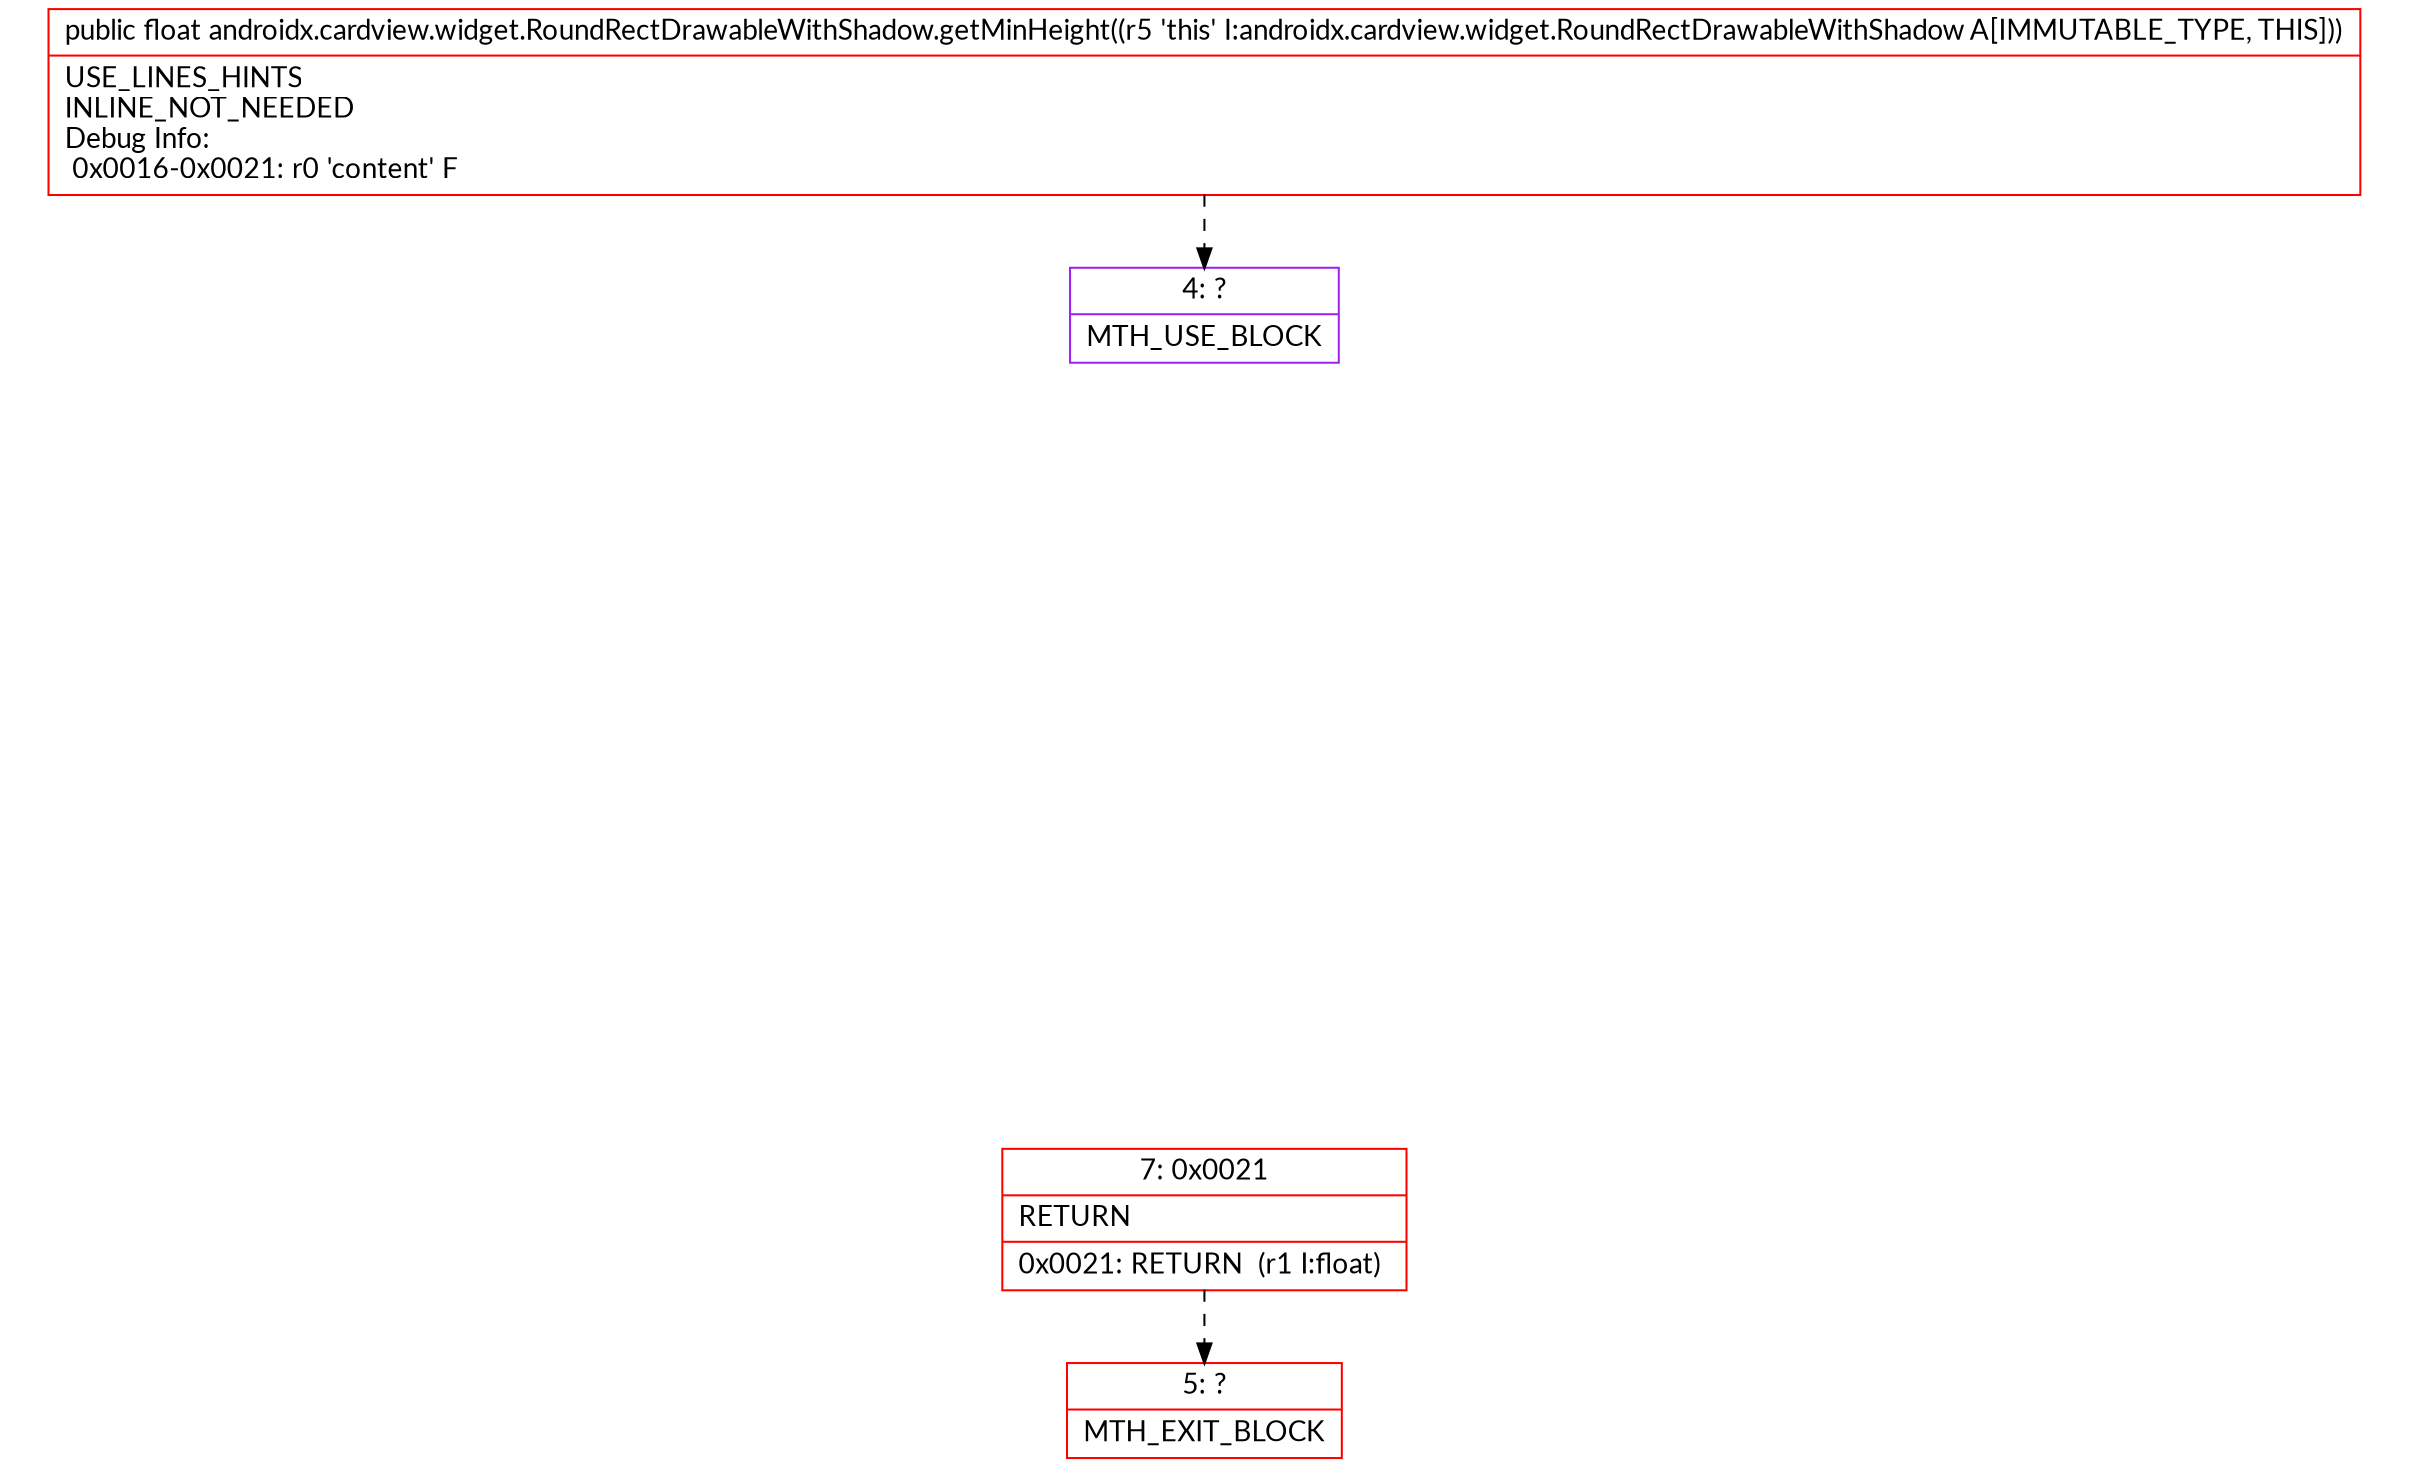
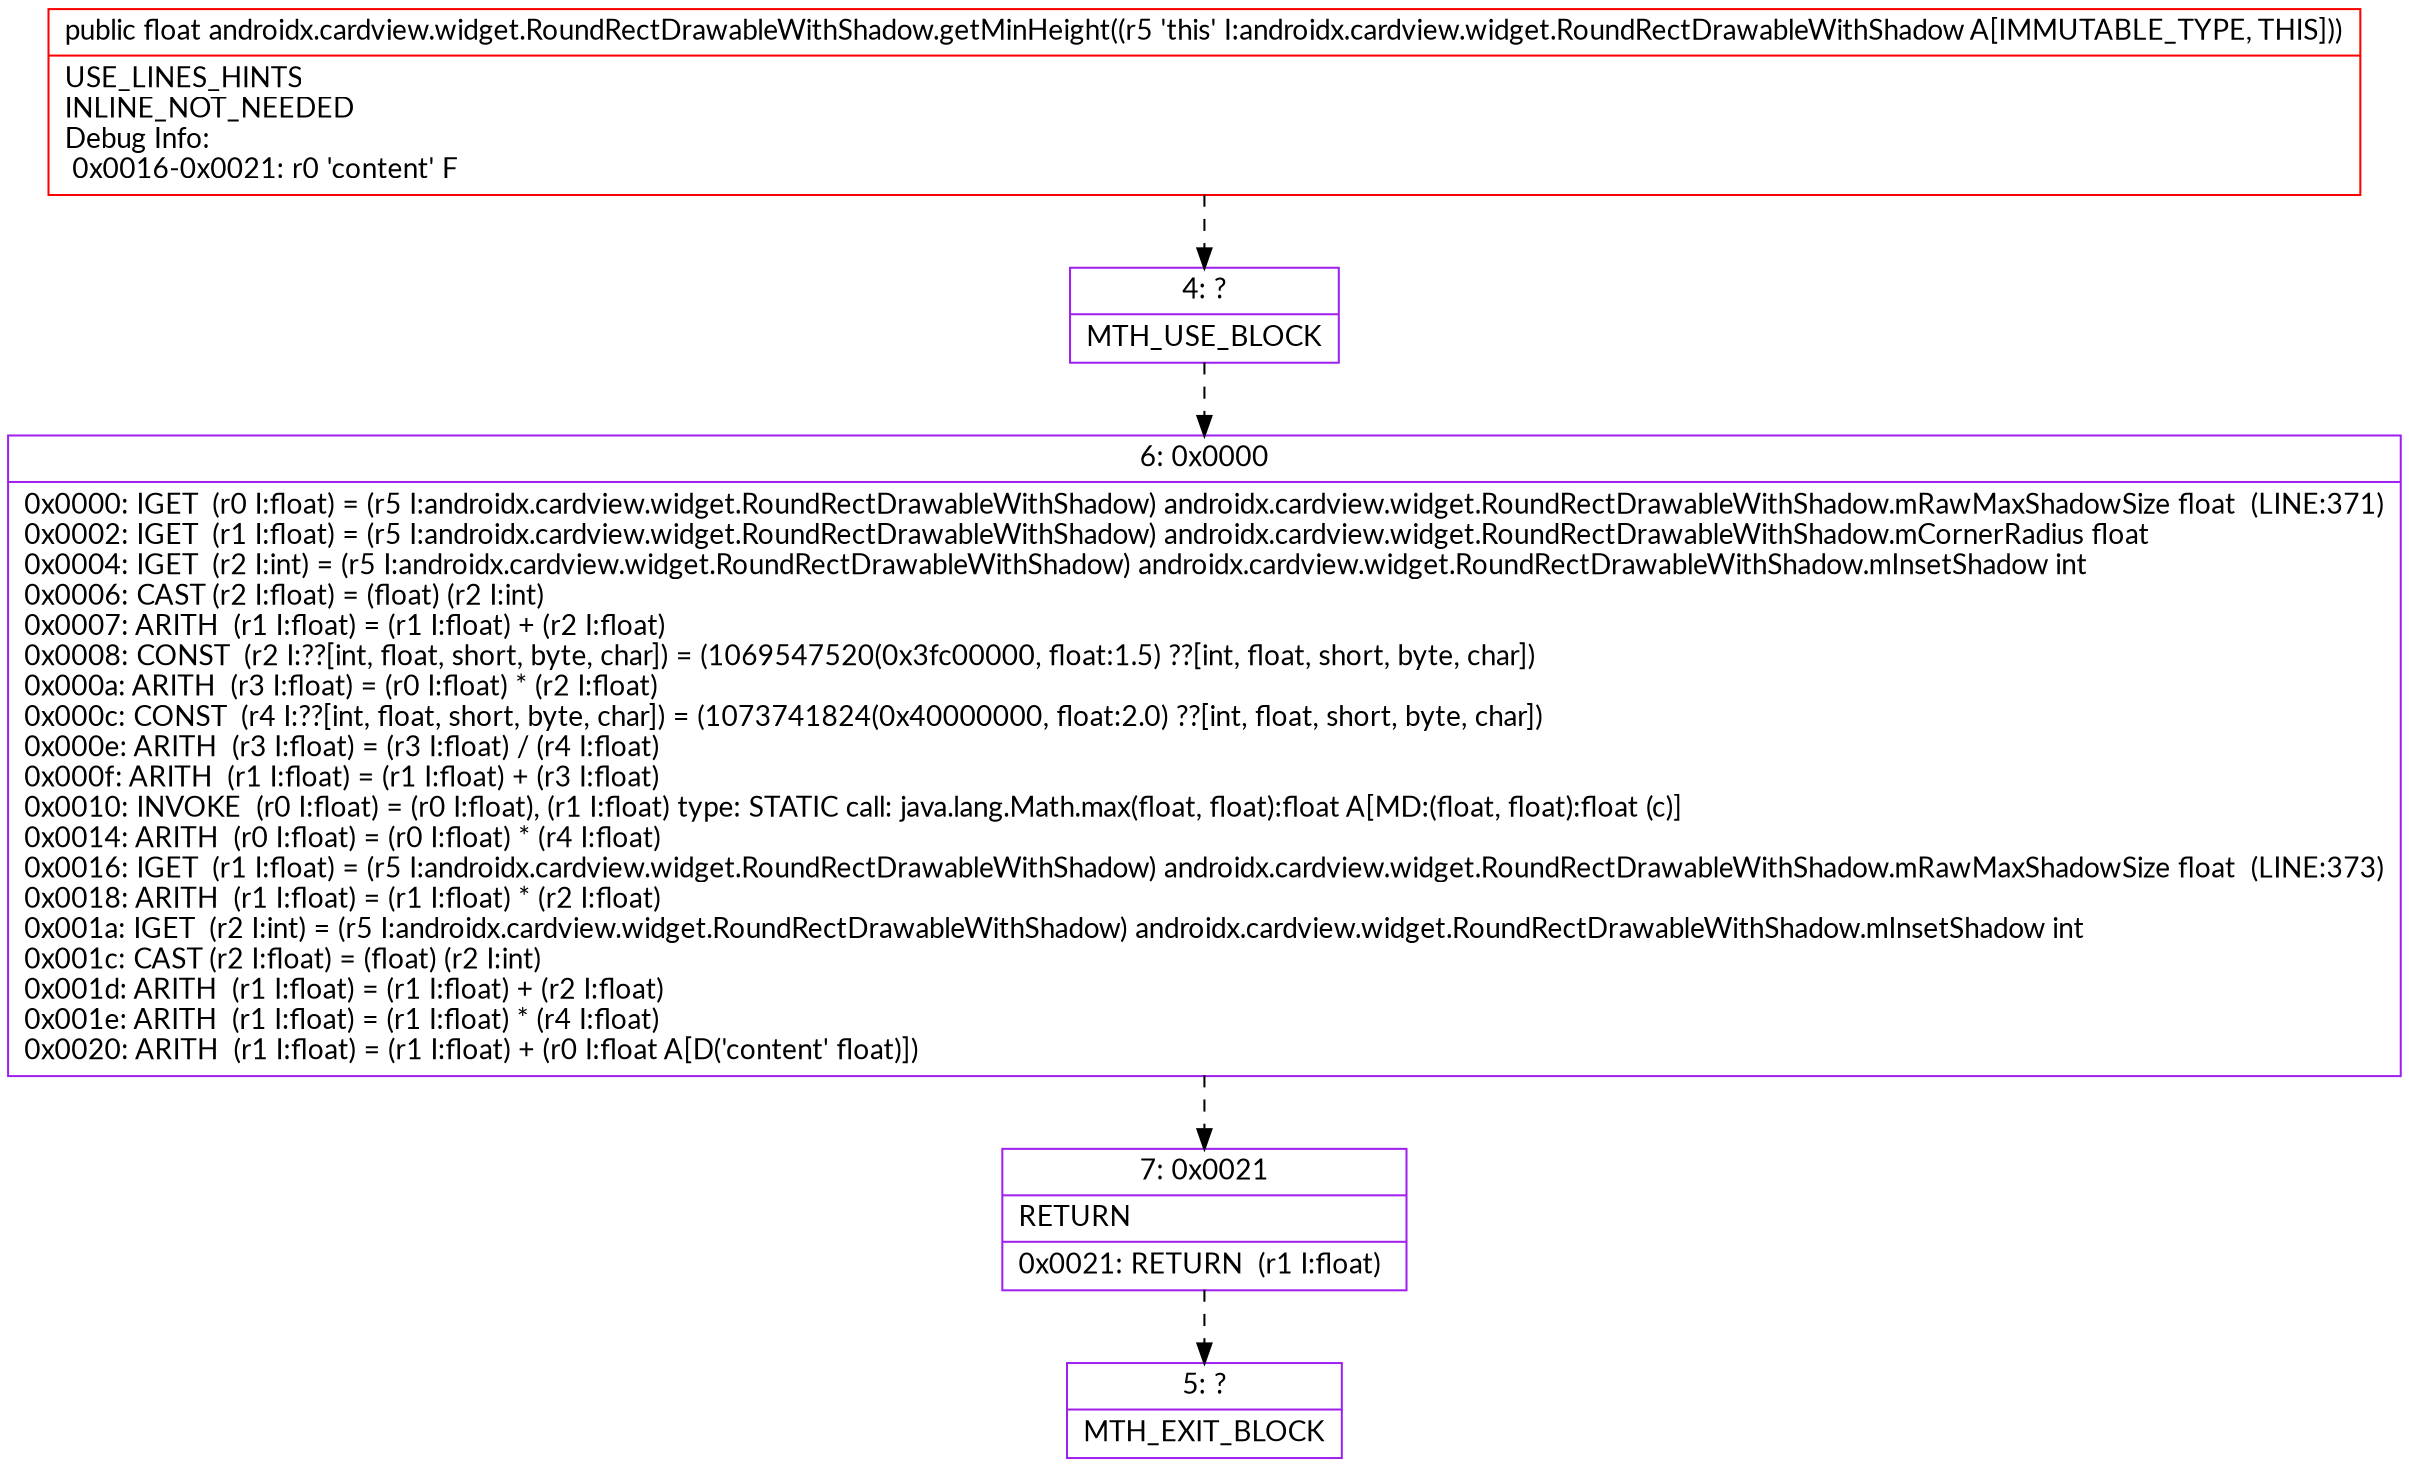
node "6: 0x0000": added
node "7: 0x0021": color red -> purple
node "5: ?": color red -> purple
